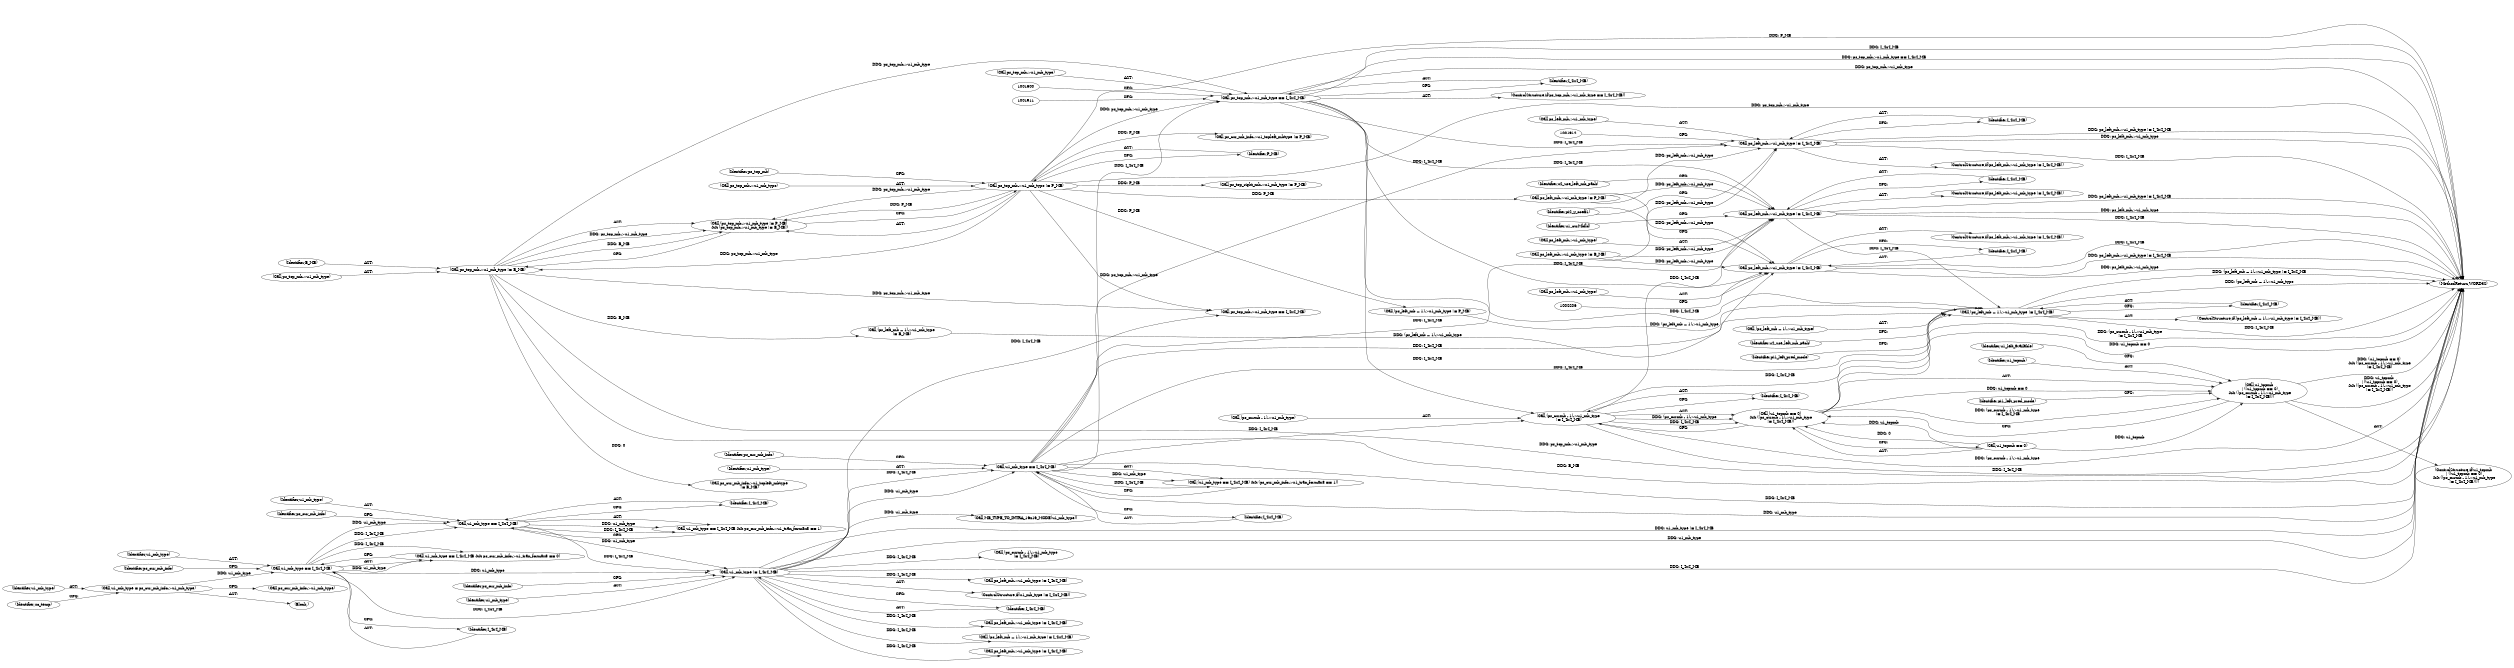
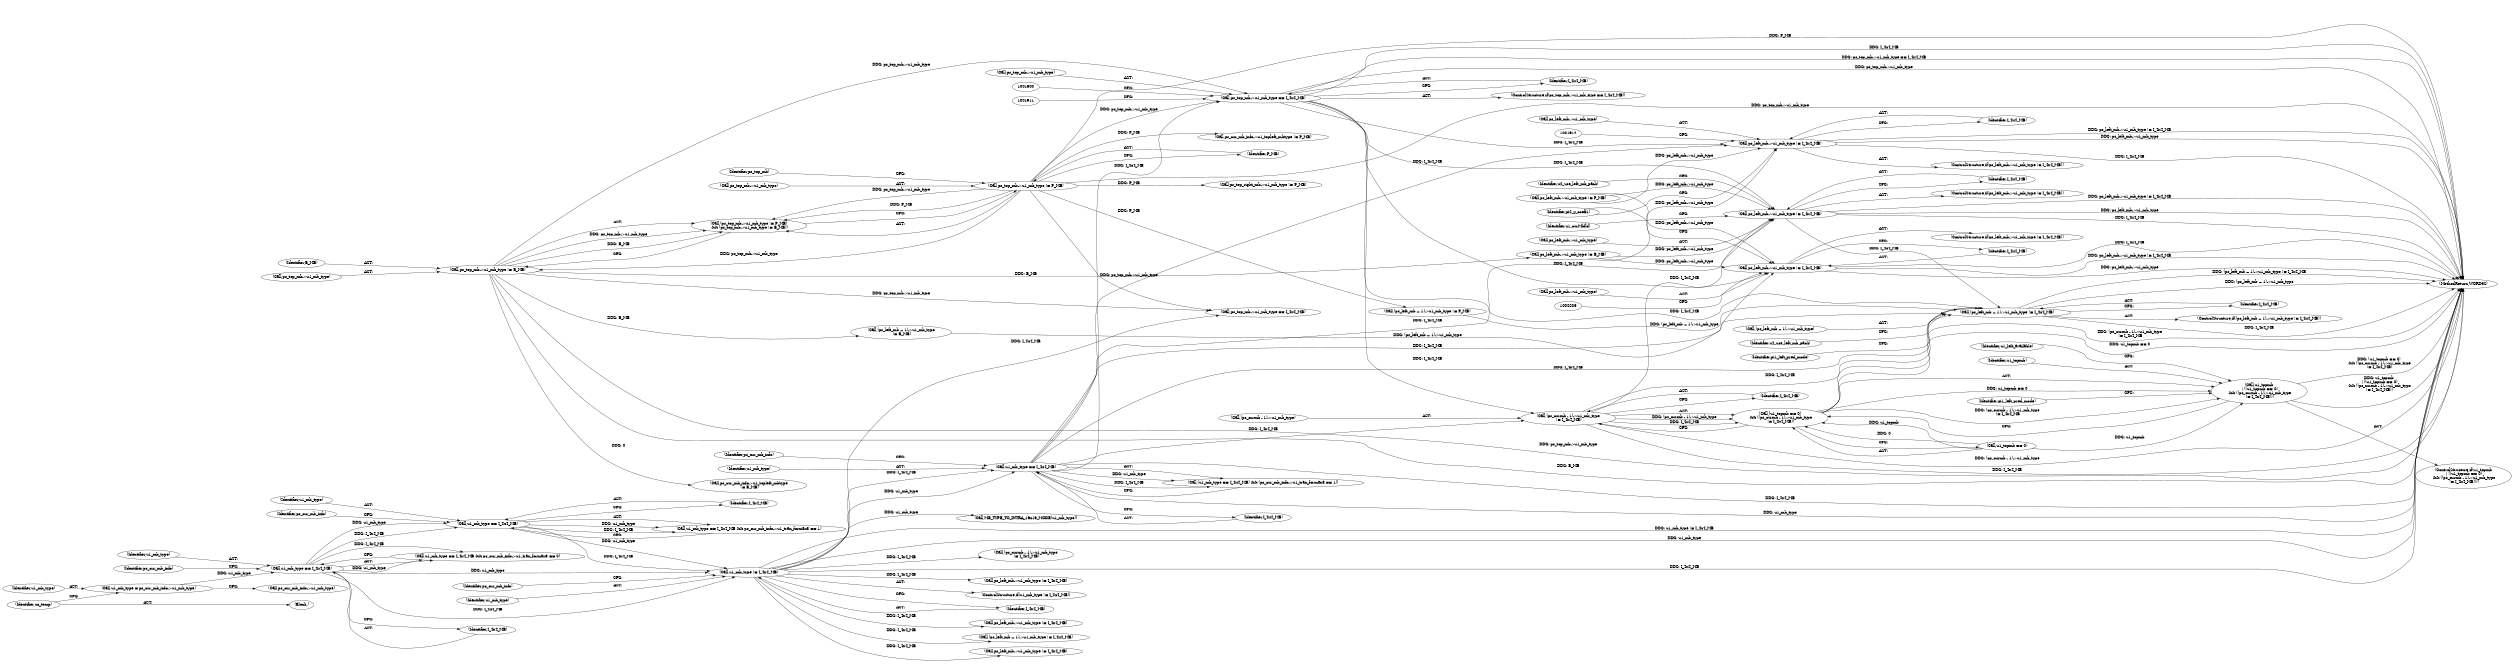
edge "(Call,ps_top_mb->u1_mb_type != P_MB)" -> "(Call,ps_left_mb->u1_mb_type != P_MB)": removed, label "DDG: P_MB"
edge "(Call,ps_top_mb->u1_mb_type != B_MB)" -> "(Call,ps_left_mb->u1_mb_type != B_MB)": added, label "DDG: B_MB"
edge "(Call,u1_mb_type = ps_cur_mb_info->u1_mb_type)" -> "(Block,)": now "(Identifier,uc_temp)" -> "(Block,)"
